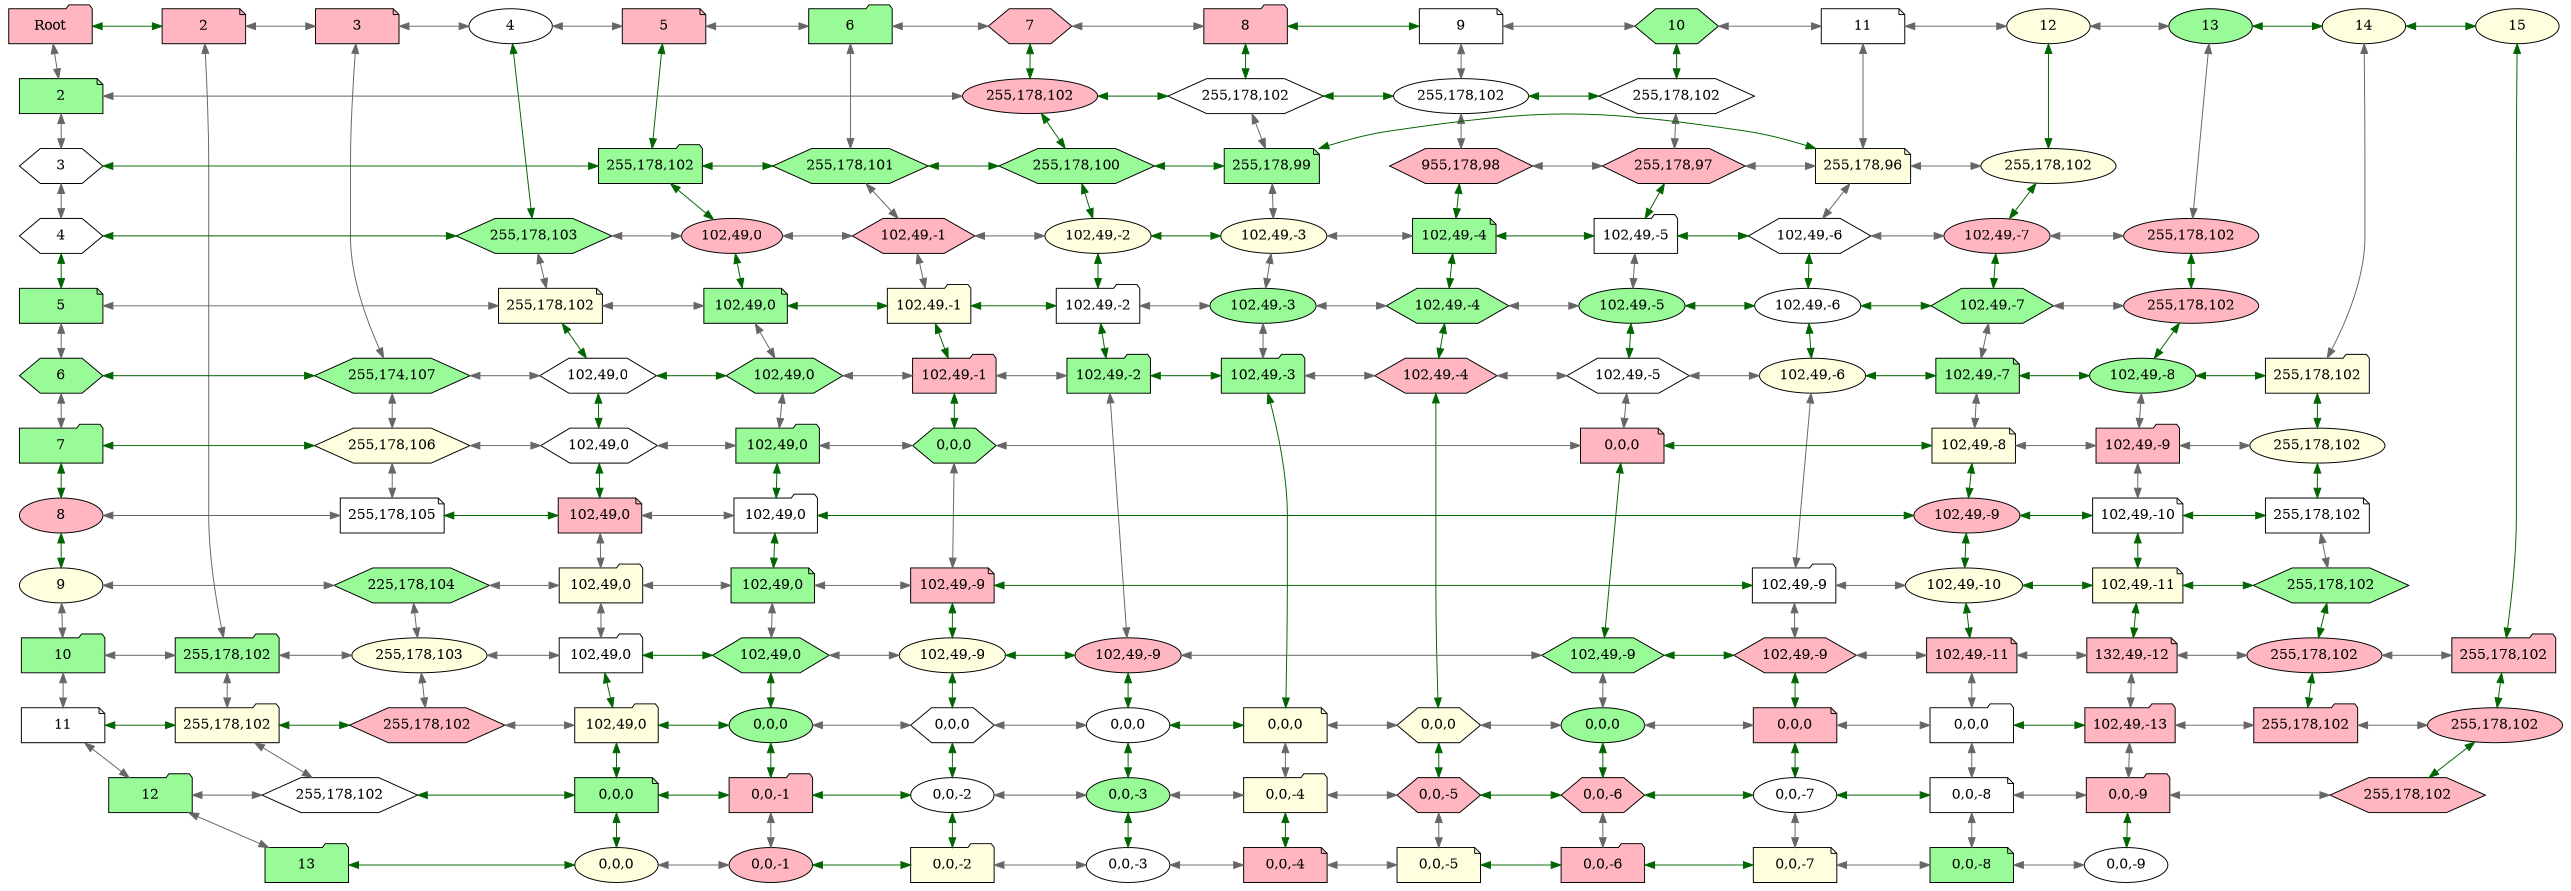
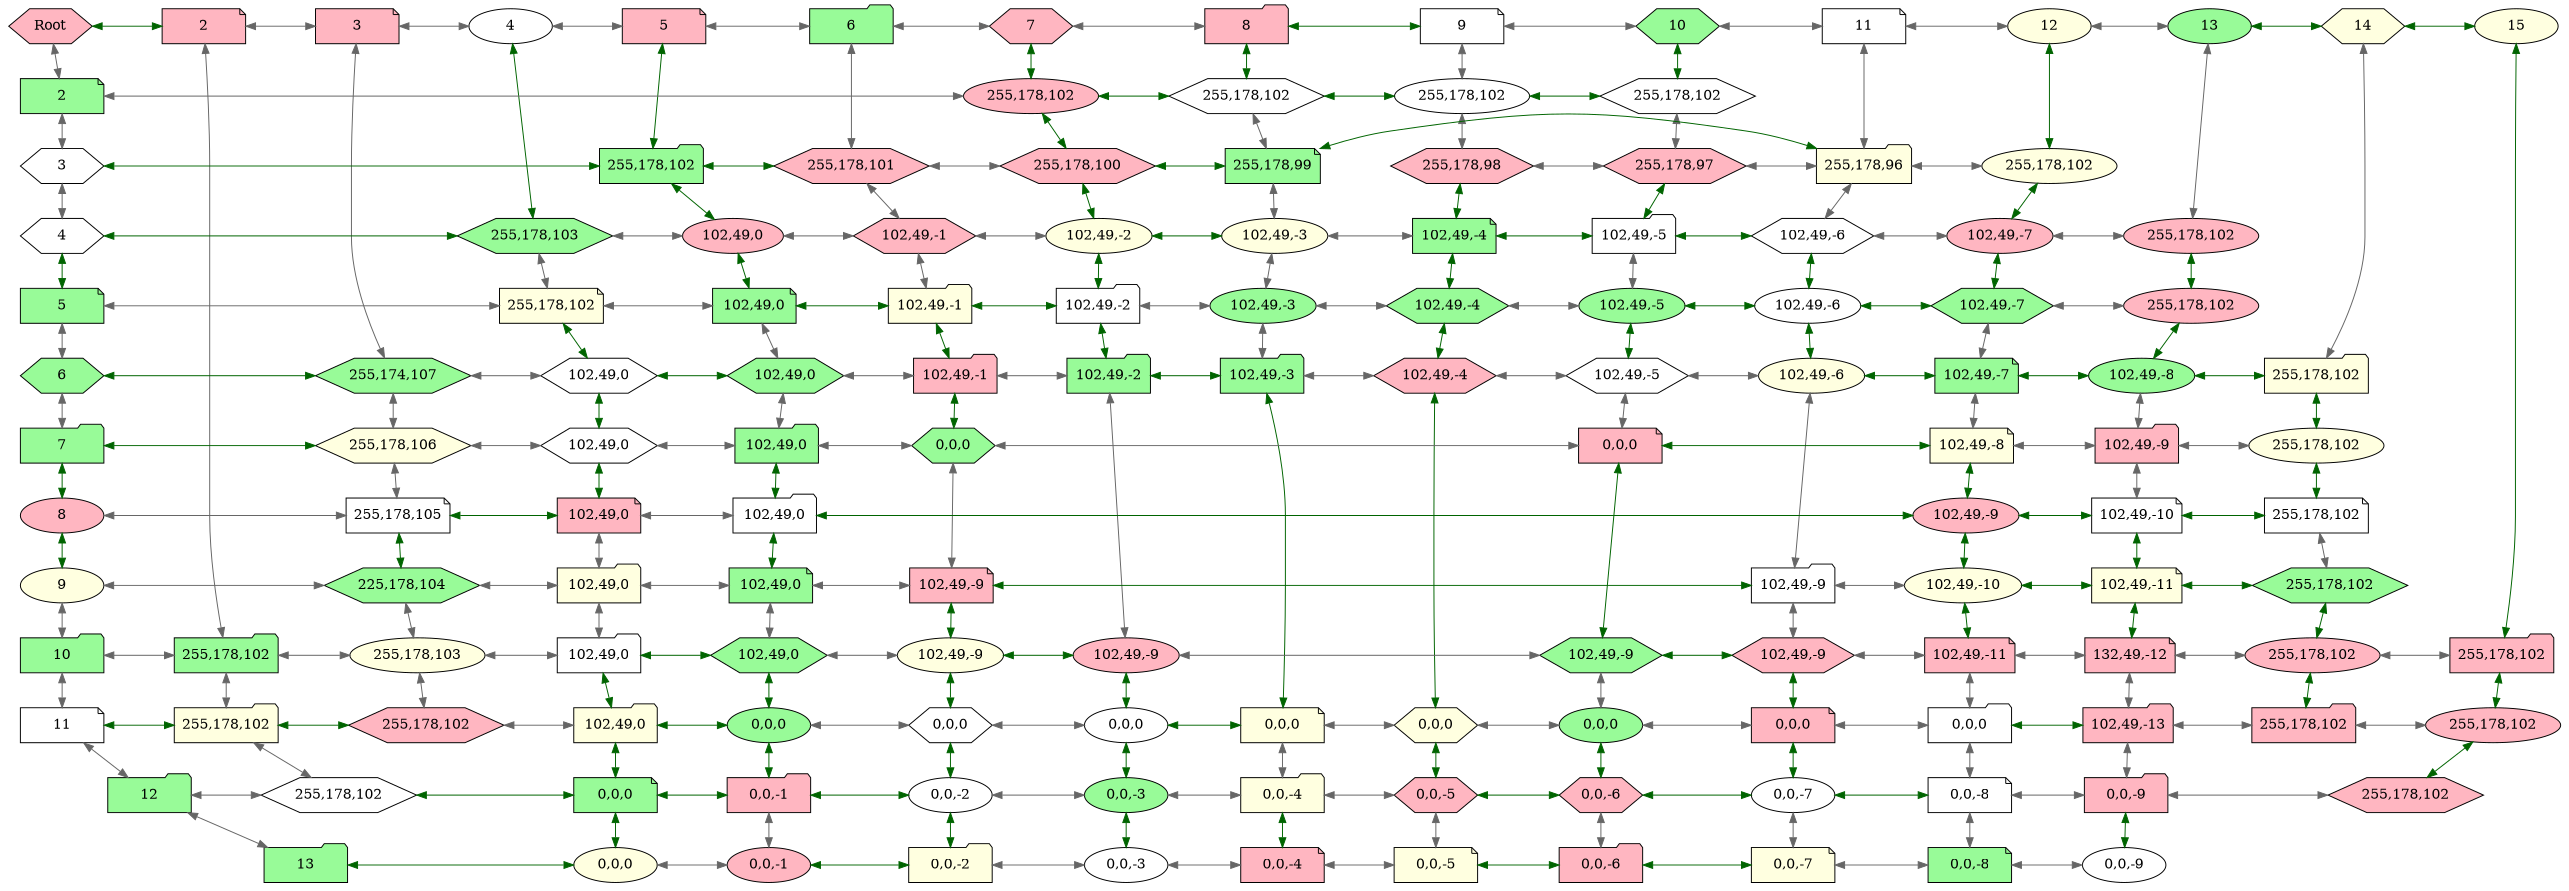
node "Root": shape folder -> hexagon
node "14": shape ellipse -> hexagon
node "255,178,101": fillcolor palegreen -> lightpink
edge "255,178,101" -- "255,178,100": color darkgreen -> gray40
node "255,178,100": fillcolor palegreen -> lightpink
node "955,178,98": label "955,178,98" -> "255,178,98"
node "255,178,96": shape note -> folder
edge "255,178,105" -- "225,178,104": added
